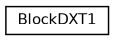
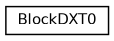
node "BlockDXT1": label "BlockDXT1" -> "BlockDXT0"
